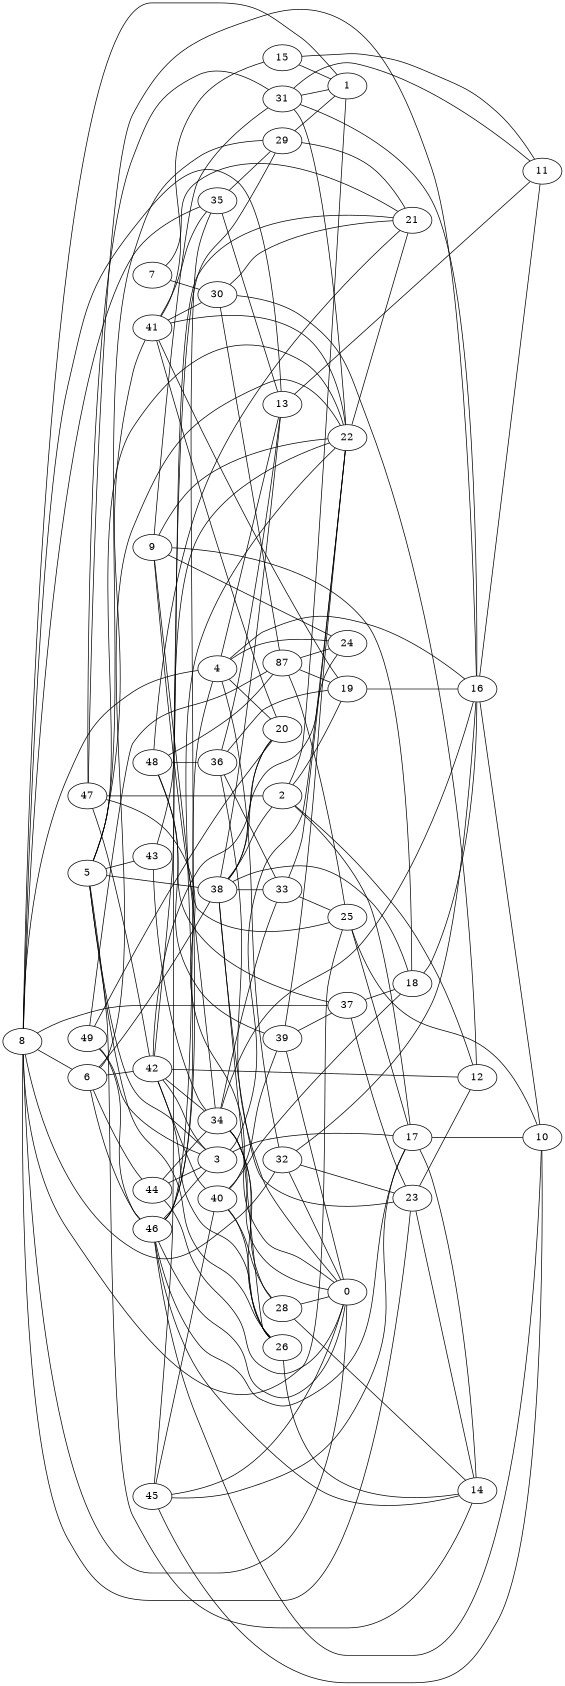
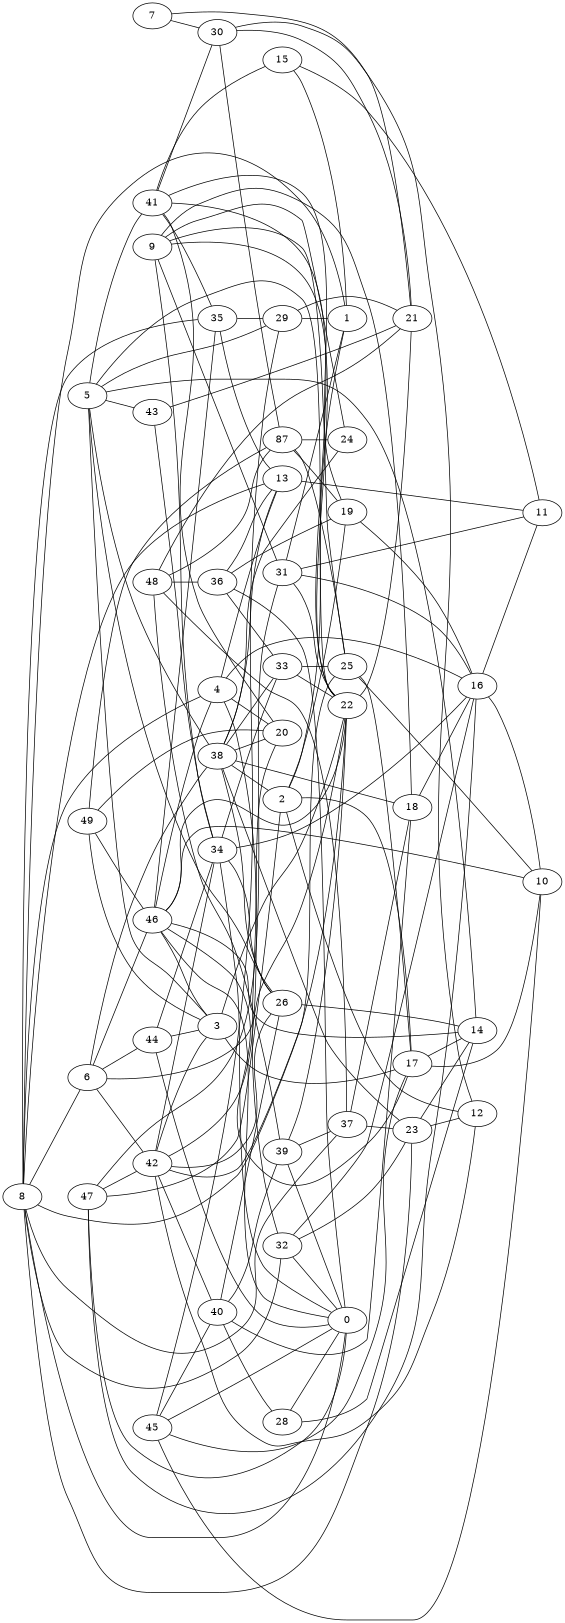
edge "24" -- "4": removed
edge "34" -- "28": removed
